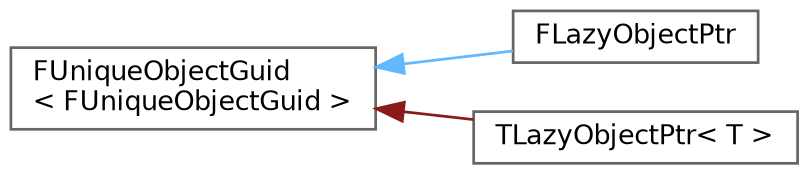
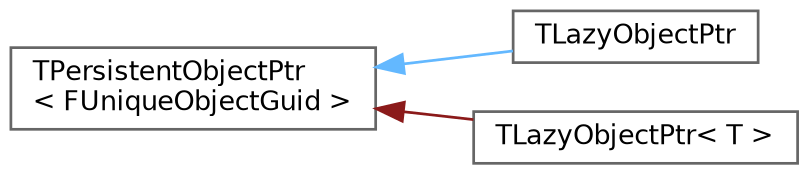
node "FLazyObjectPtr": label "FLazyObjectPtr" -> "TLazyObjectPtr"
node "FUniqueObjectGuid < FUniqueObjectGuid >": label "FUniqueObjectGuid < FUniqueObjectGuid >" -> "TPersistentObjectPtr < FUniqueObjectGuid >"
